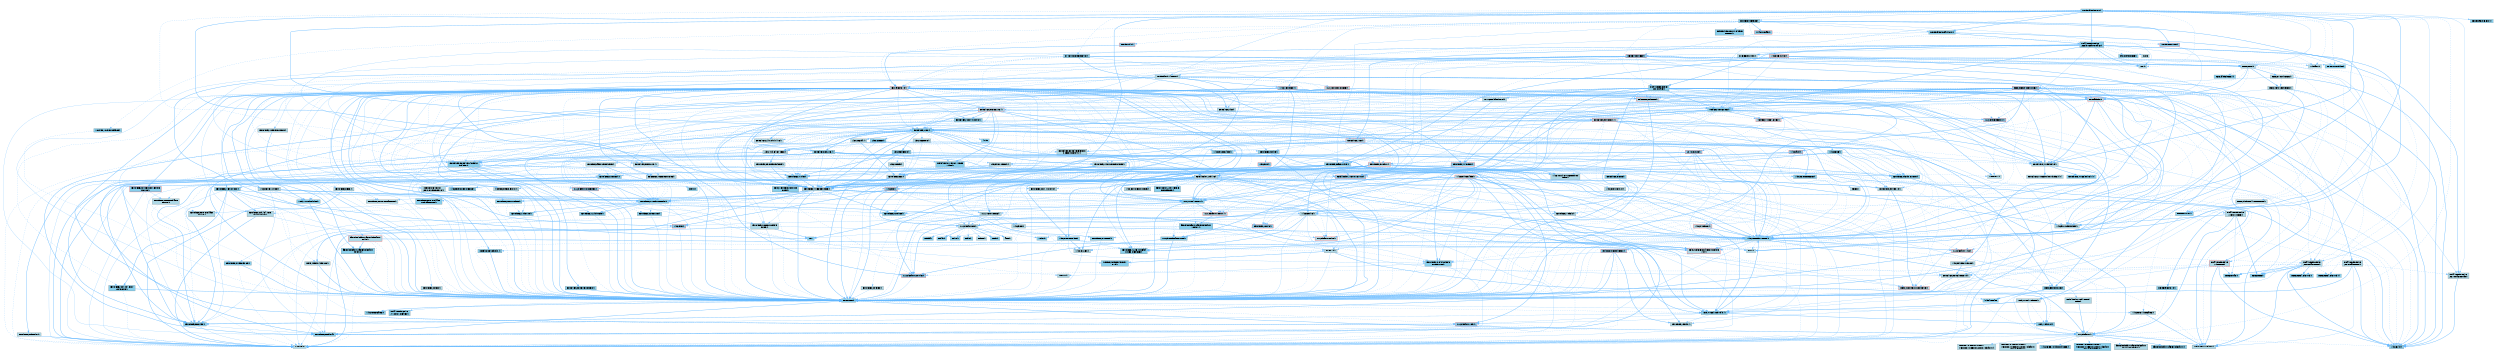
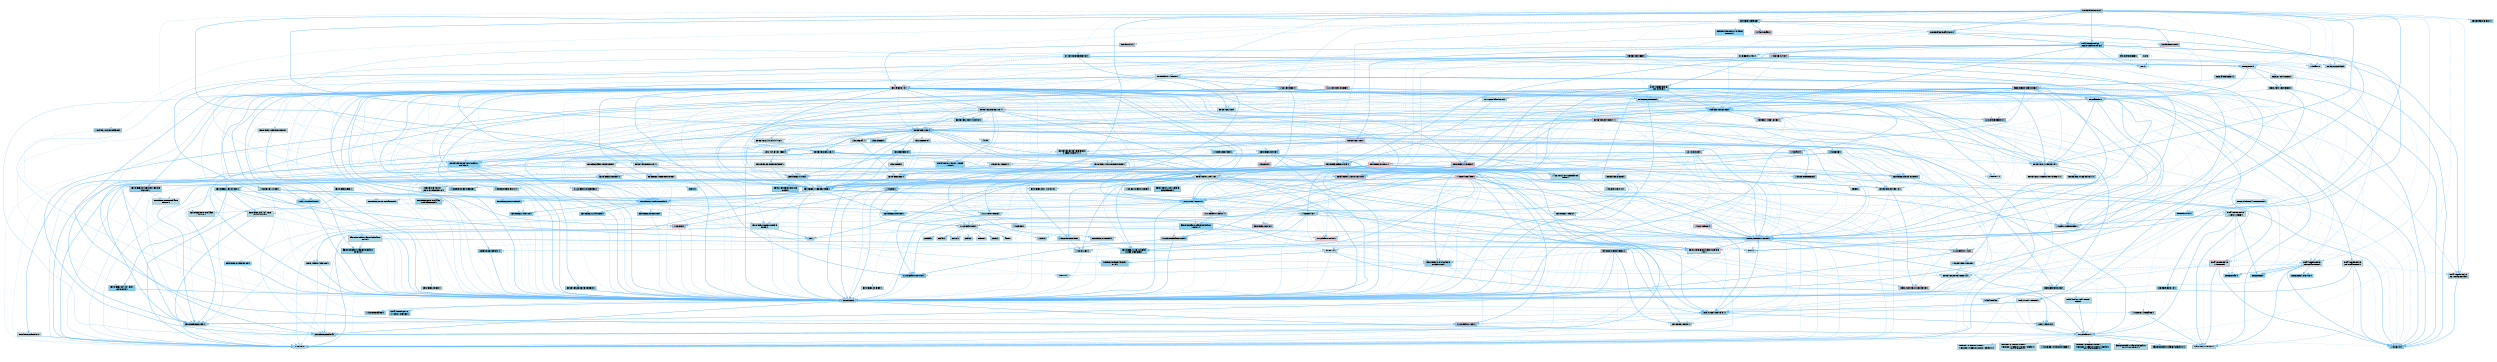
node "Misc/AssertionMacros.h": label "Misc/AssertionMacros.h" -> "Future/AssertionMacros.h"
node "Trace/Detail/Channel.inl": removed
